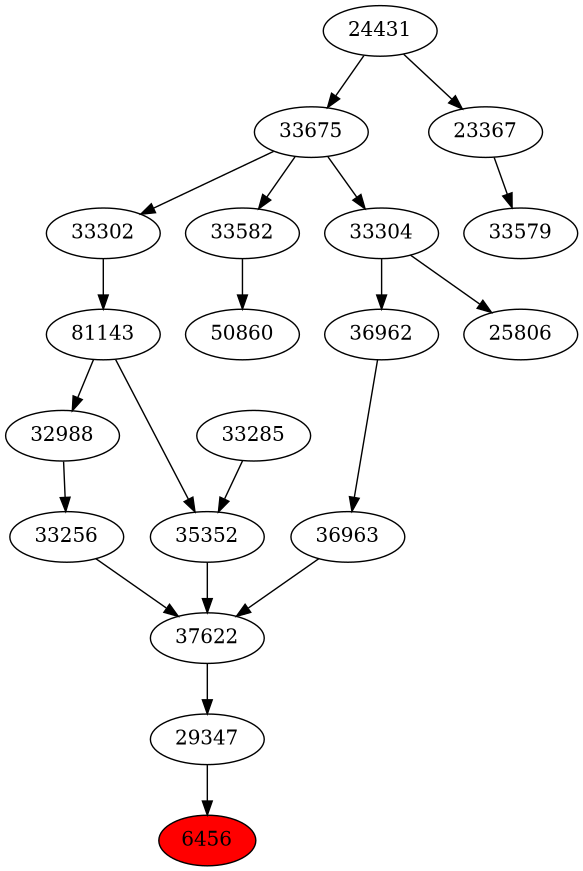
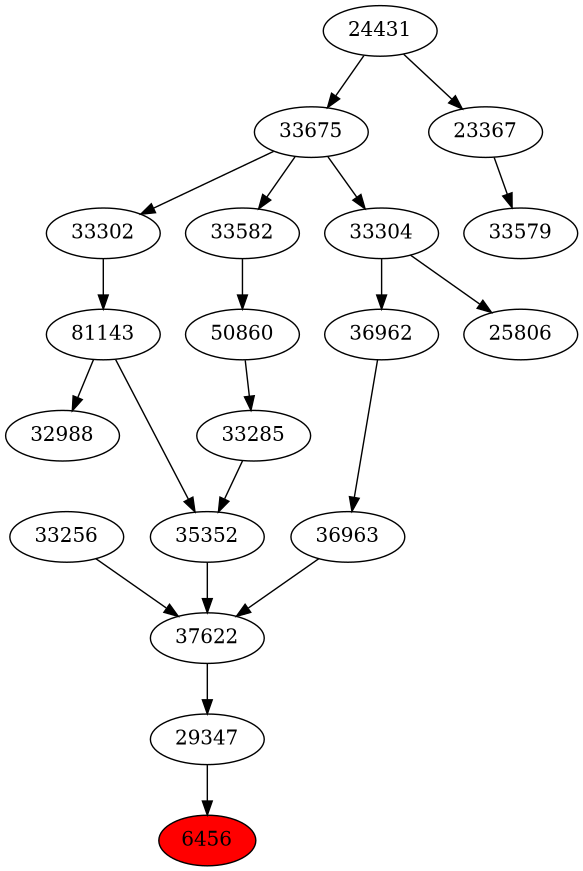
edge "50860" -> "33285": added
edge "32988" -> "33256": removed
